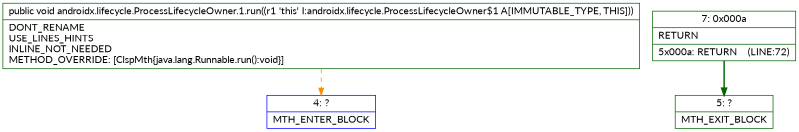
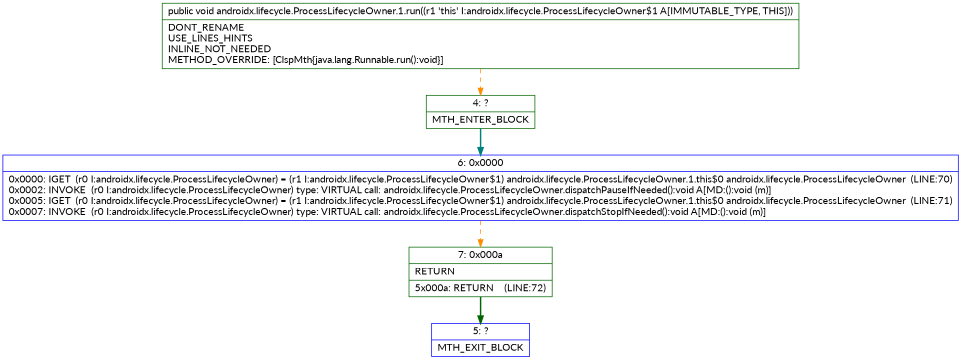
node "4: ?": color blue -> darkgreen
node "5: ?": color darkgreen -> blue
node "6: 0x0000": added
